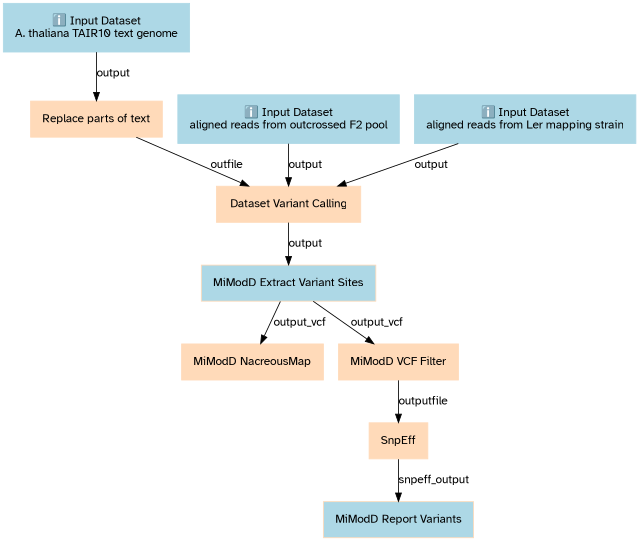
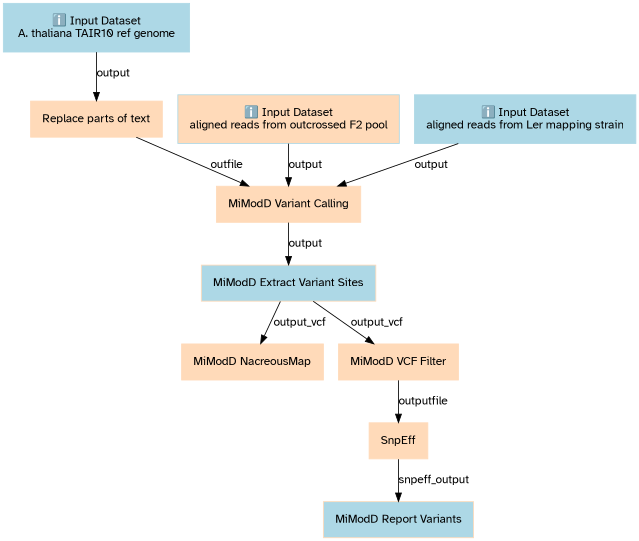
node "ℹ️ Input Dataset A. thaliana TAIR10 text genome": label "ℹ️ Input Dataset A. thaliana TAIR10 text genome" -> "ℹ️ Input Dataset A. thaliana TAIR10 ref genome"
node "ℹ️ Input Dataset aligned reads from outcrossed F2 pool": fillcolor lightblue -> peachpuff
node "Dataset Variant Calling": label "Dataset Variant Calling" -> "MiModD Variant Calling"
